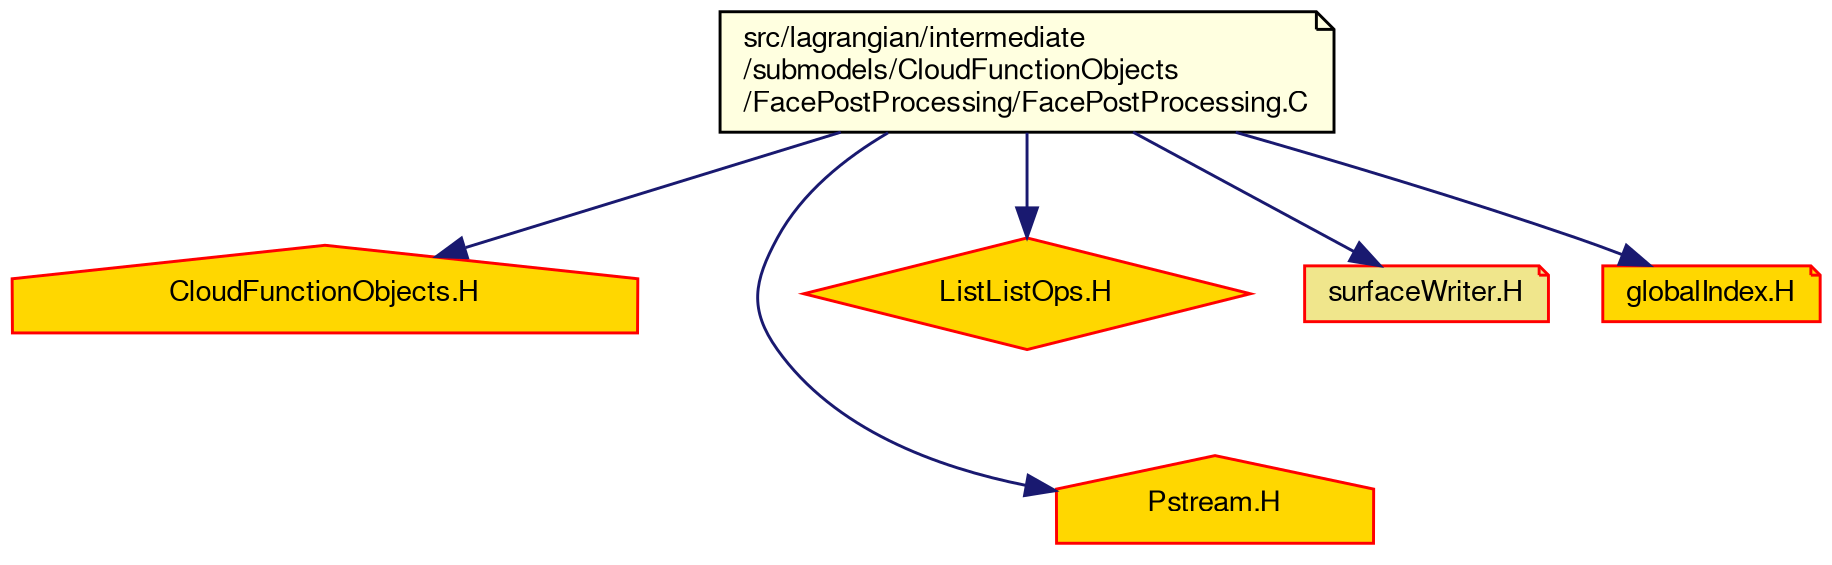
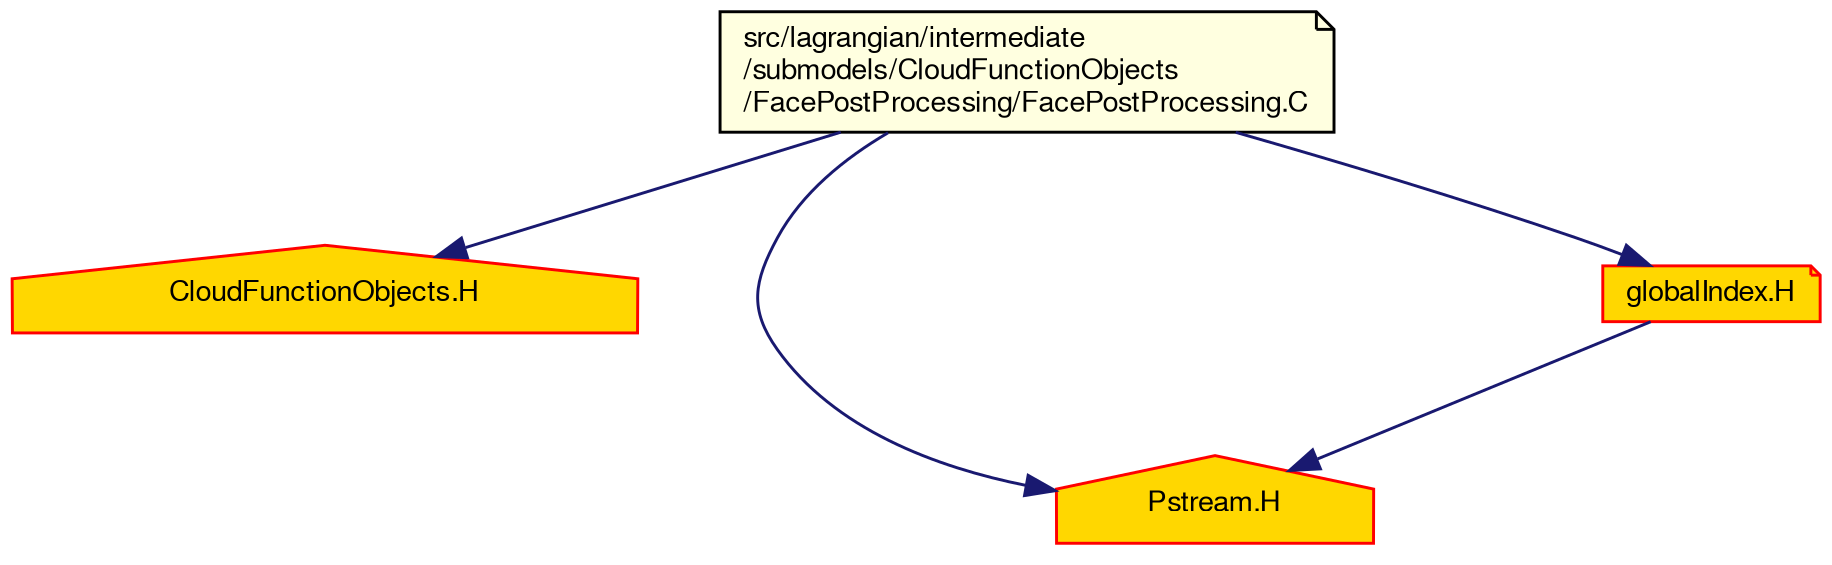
node "ListListOps.H": removed
node "surfaceWriter.H": removed
edge "globalIndex.H" -> "Pstream.H": added
